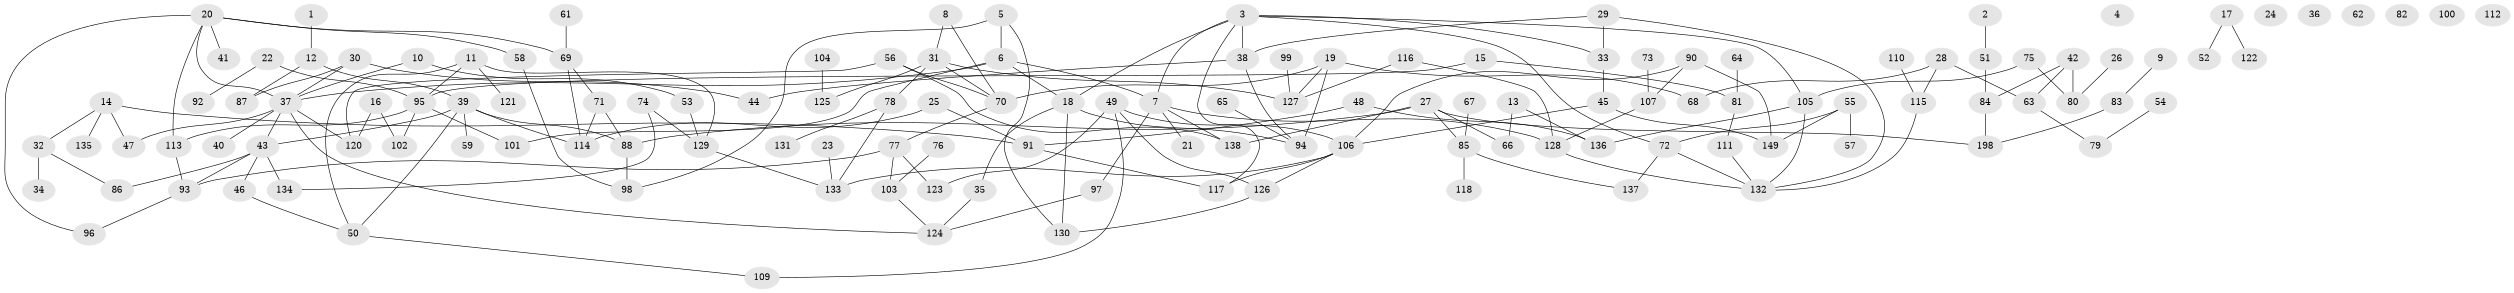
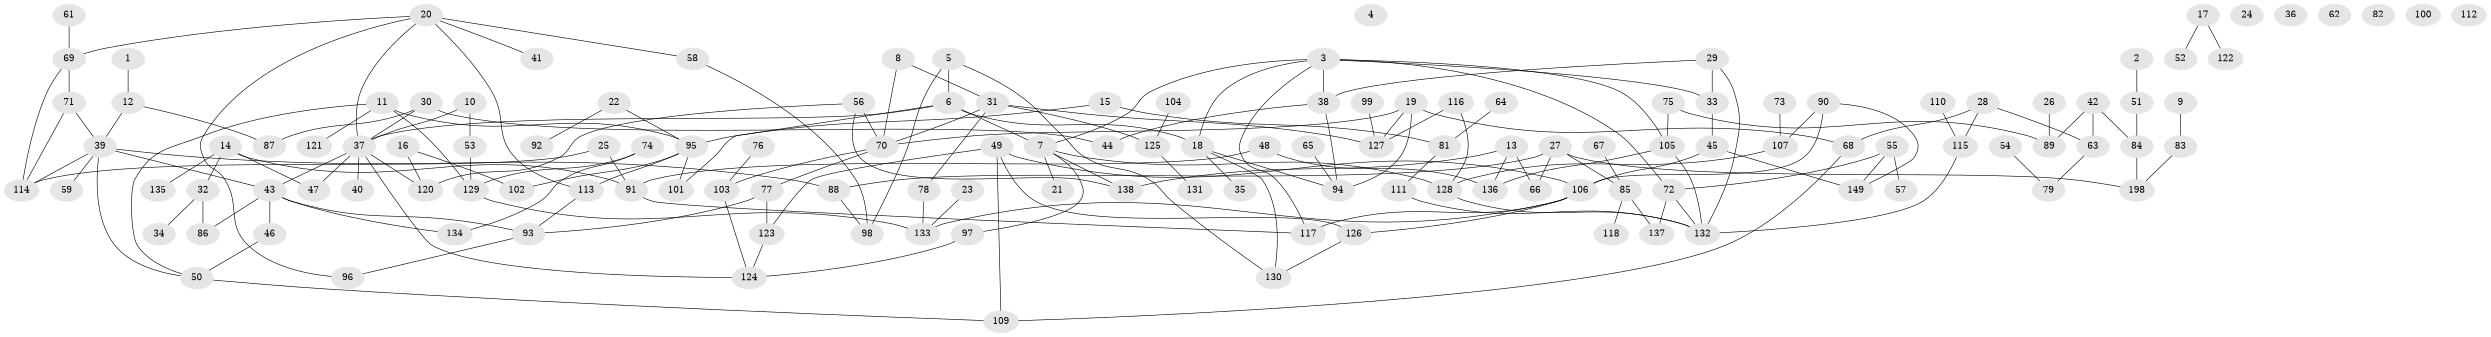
node "80": label "80" -> "89"
edge "78" -- "131": now "125" -- "131"
edge "27" -- "138": now "13" -- "138"
edge "71" -- "88": now "71" -- "39"
edge "77" -- "103": now "70" -- "103"
edge "35" -- "124": now "123" -- "124"
edge "68" -- "109": added
